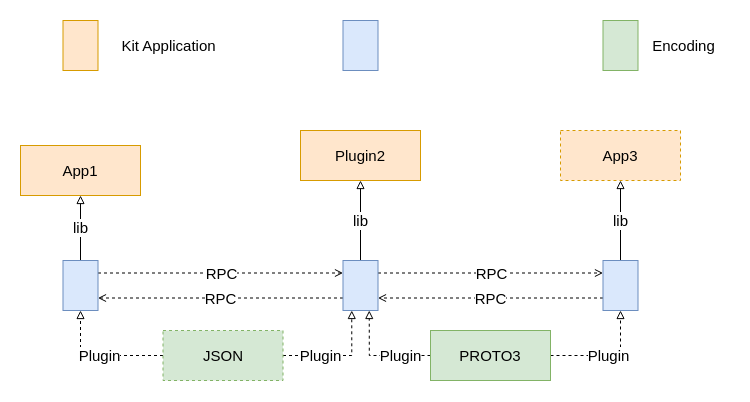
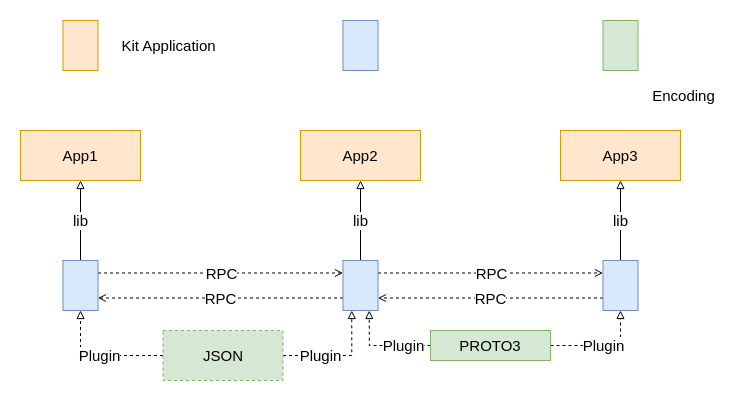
node "Encoding": moved (683, 46) -> (683, 96)
node "Plugin2": label "Plugin2" -> "App2"
node "App3": style dashed -> solid
node "App1": moved (81, 171) -> (81, 156)
node "PROTO3": size 120x50 -> 120x30
